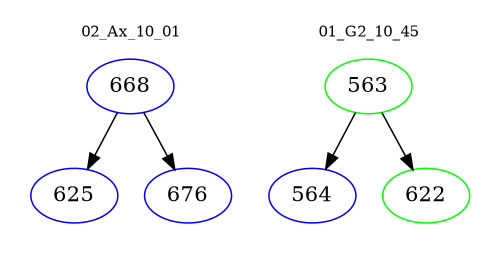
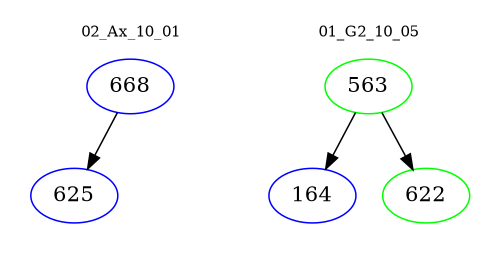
cluster "01_G2_10_45": label "01_G2_10_45" -> "01_G2_10_05"
node "676": removed
node "564": label "564" -> "164"
